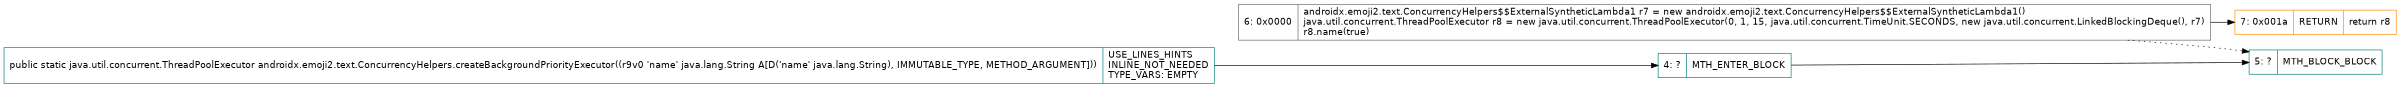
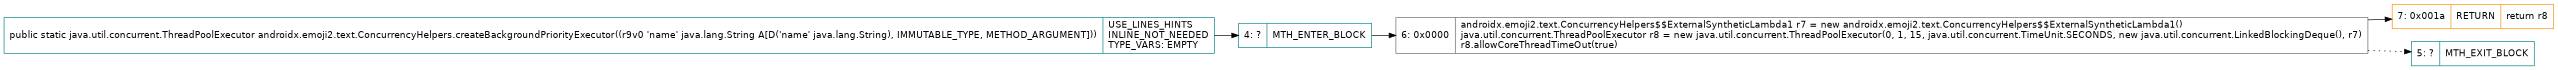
node "6: 0x0000": text "r8.name(true)" -> "r8.allowCoreThreadTimeOut(true)"
node "5: ?": text "MTH_BLOCK_BLOCK" -> "MTH_EXIT_BLOCK"
edge "4: ?" -> "5: ?": now "4: ?" -> "6: 0x0000"
